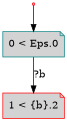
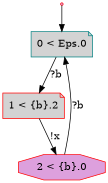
node "2 < {b}.0": added
